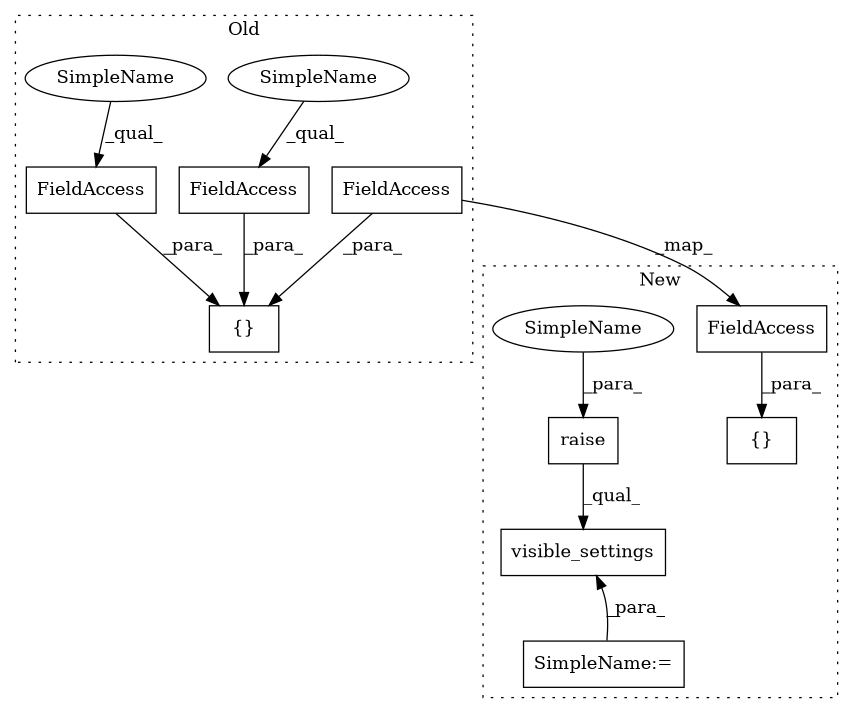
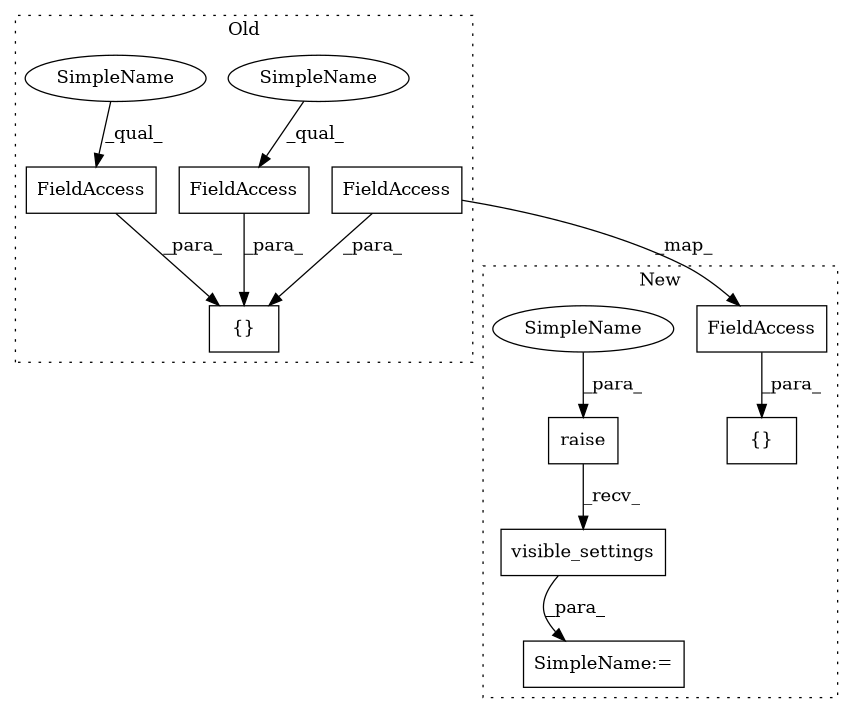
edge "raise" -> "visible_settings": label "_qual_" -> "_recv_"
edge "SimpleName:=" -> "visible_settings": reversed
